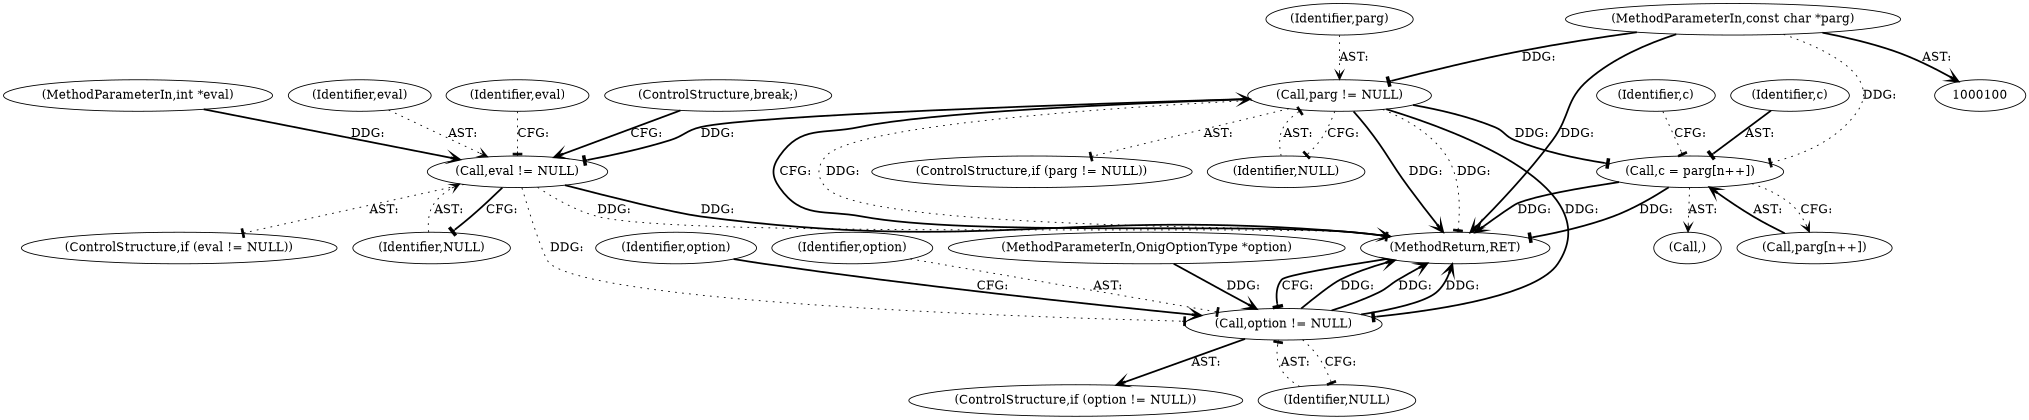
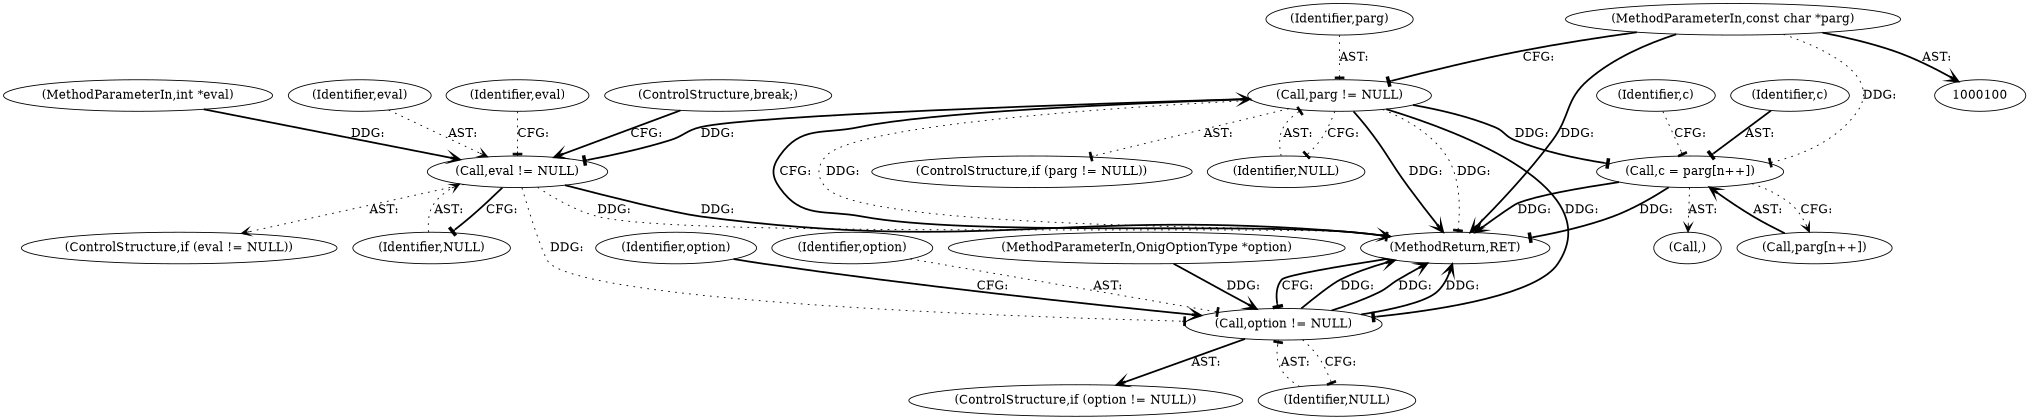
edge "(Identifier,parg)" -> "(Call,parg != NULL)": arrowhead vee -> tee
edge "(MethodParameterIn,const char *parg)" -> "(Call,parg != NULL)": label "DDG: " -> "CFG: "
edge "(Call,eval != NULL)" -> "(ControlStructure,if (eval != NULL))": arrowhead tee -> vee
